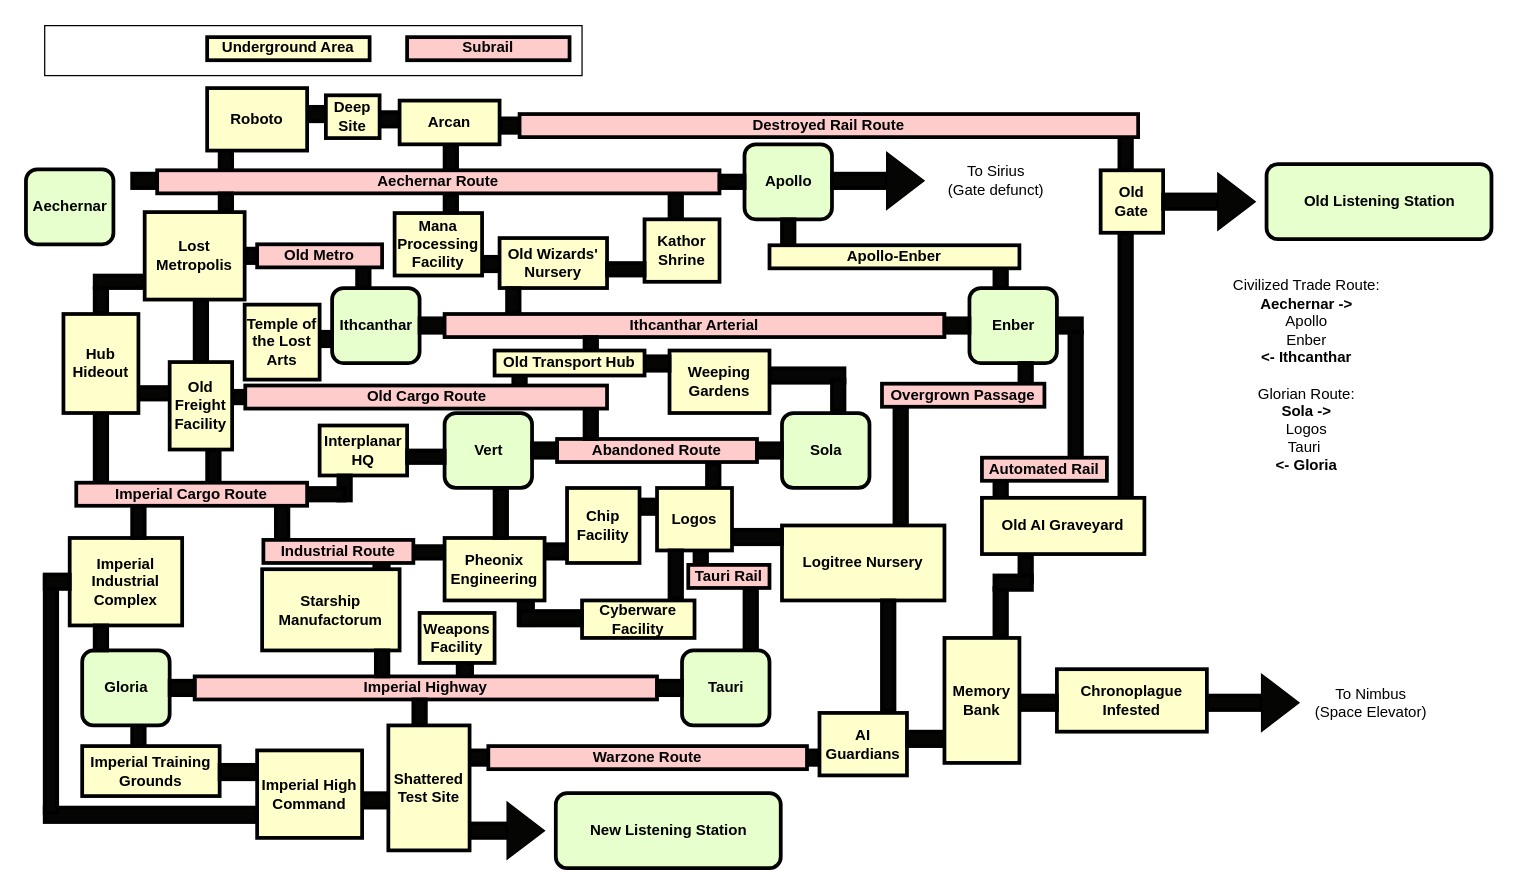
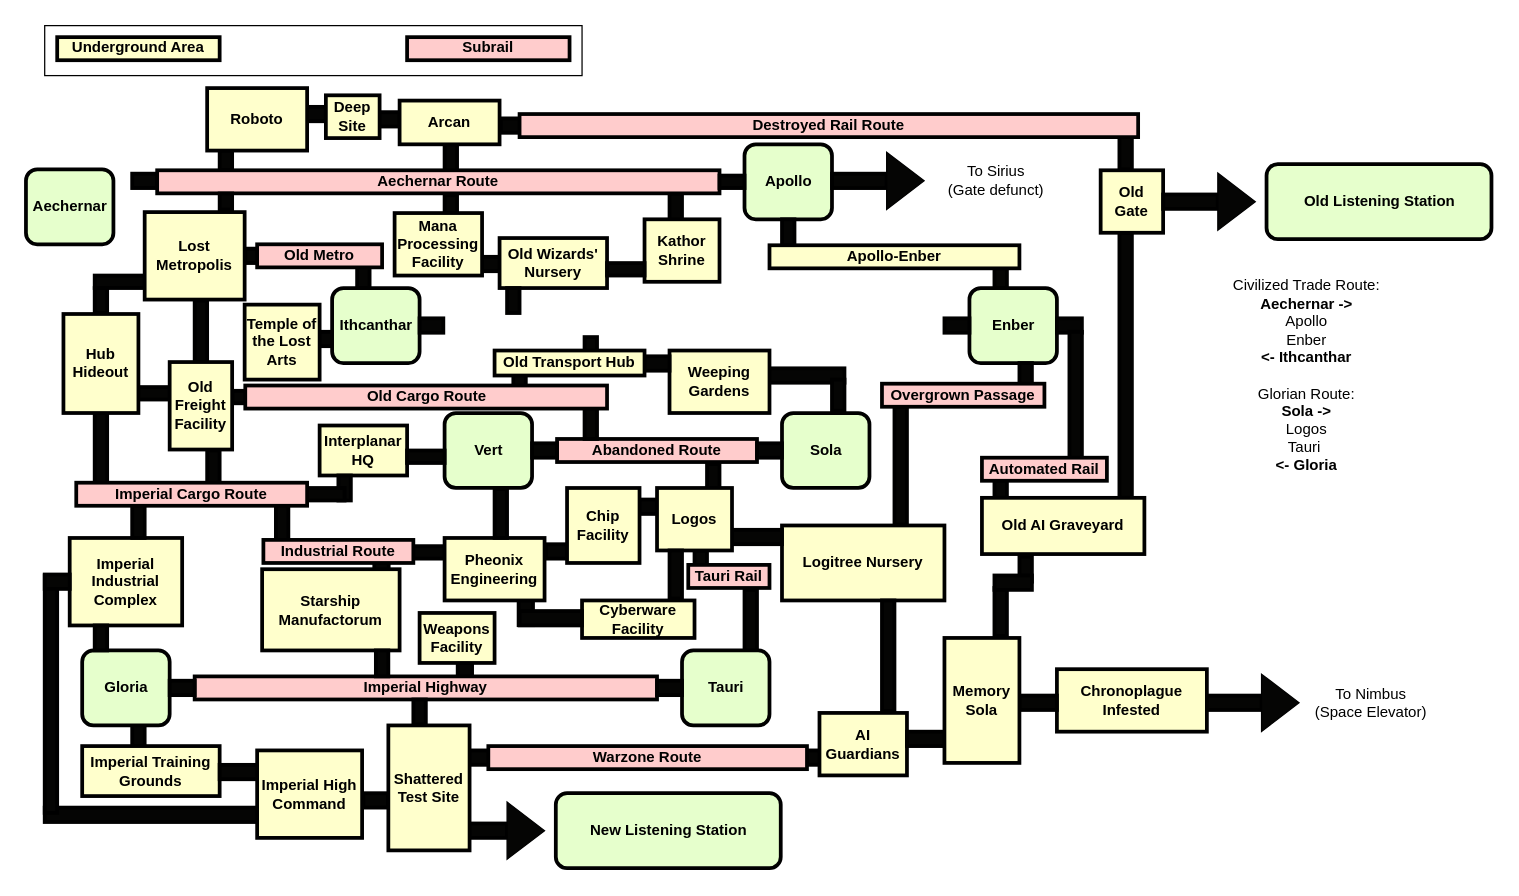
node "Underground Area": moved (288, 49) -> (138, 49)
node "Ithcanthar Arterial": removed
node "Memory Bank": label "Memory Bank" -> "Memory Sola"
